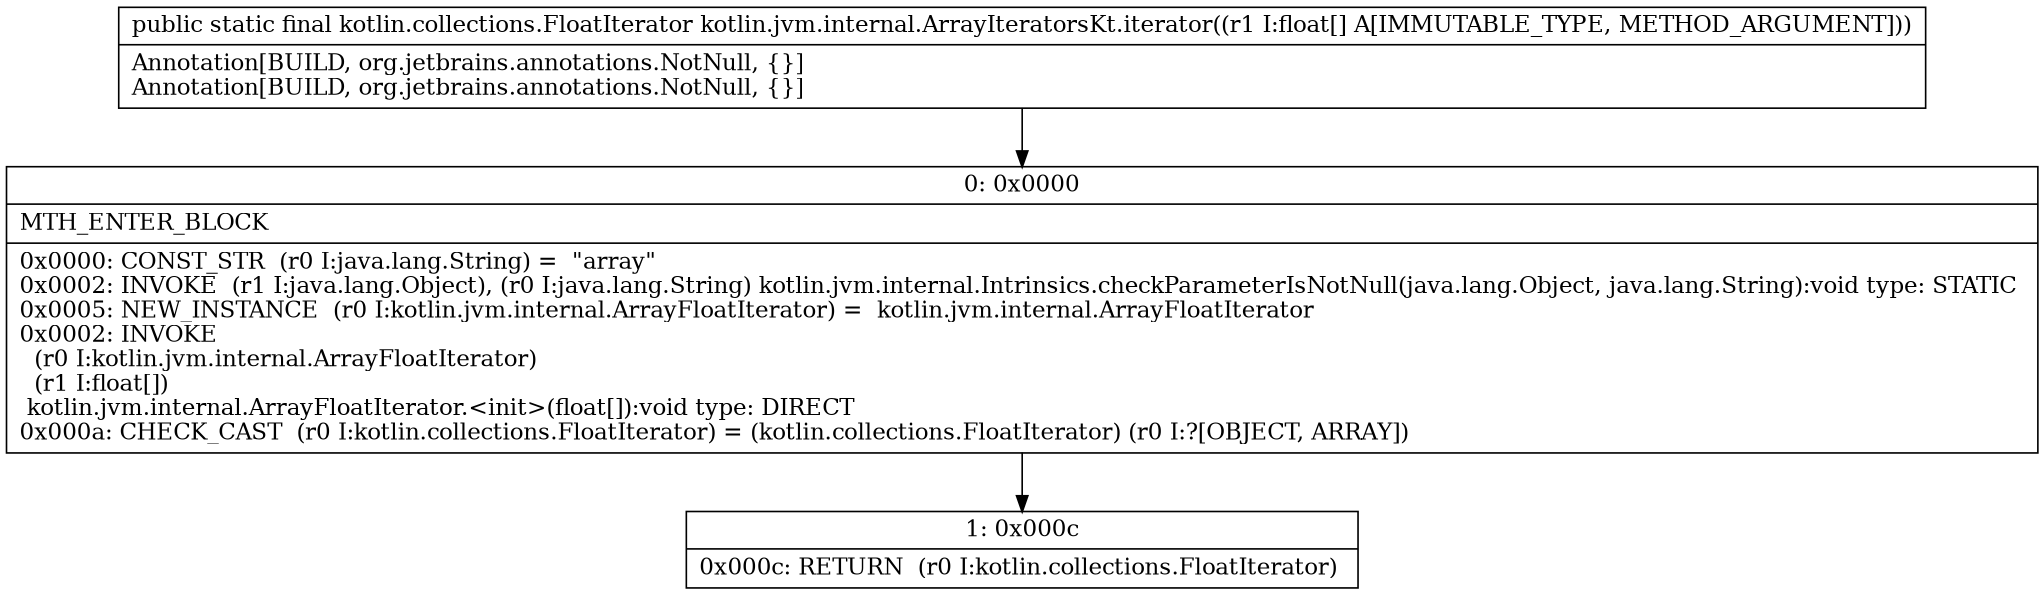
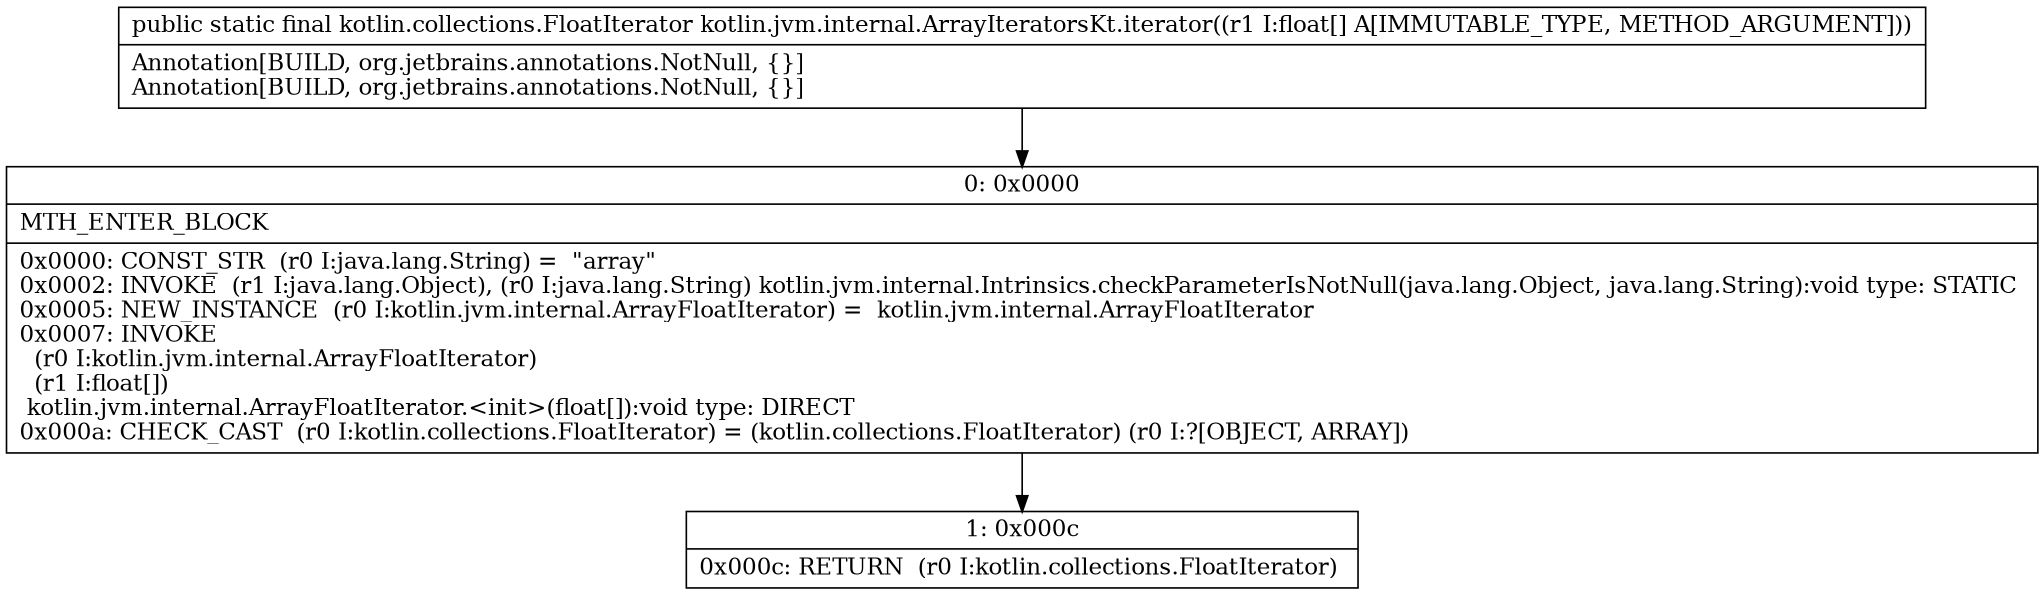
node "0: 0x0000": text "0x0002: INVOKE" -> "0x0007: INVOKE"
